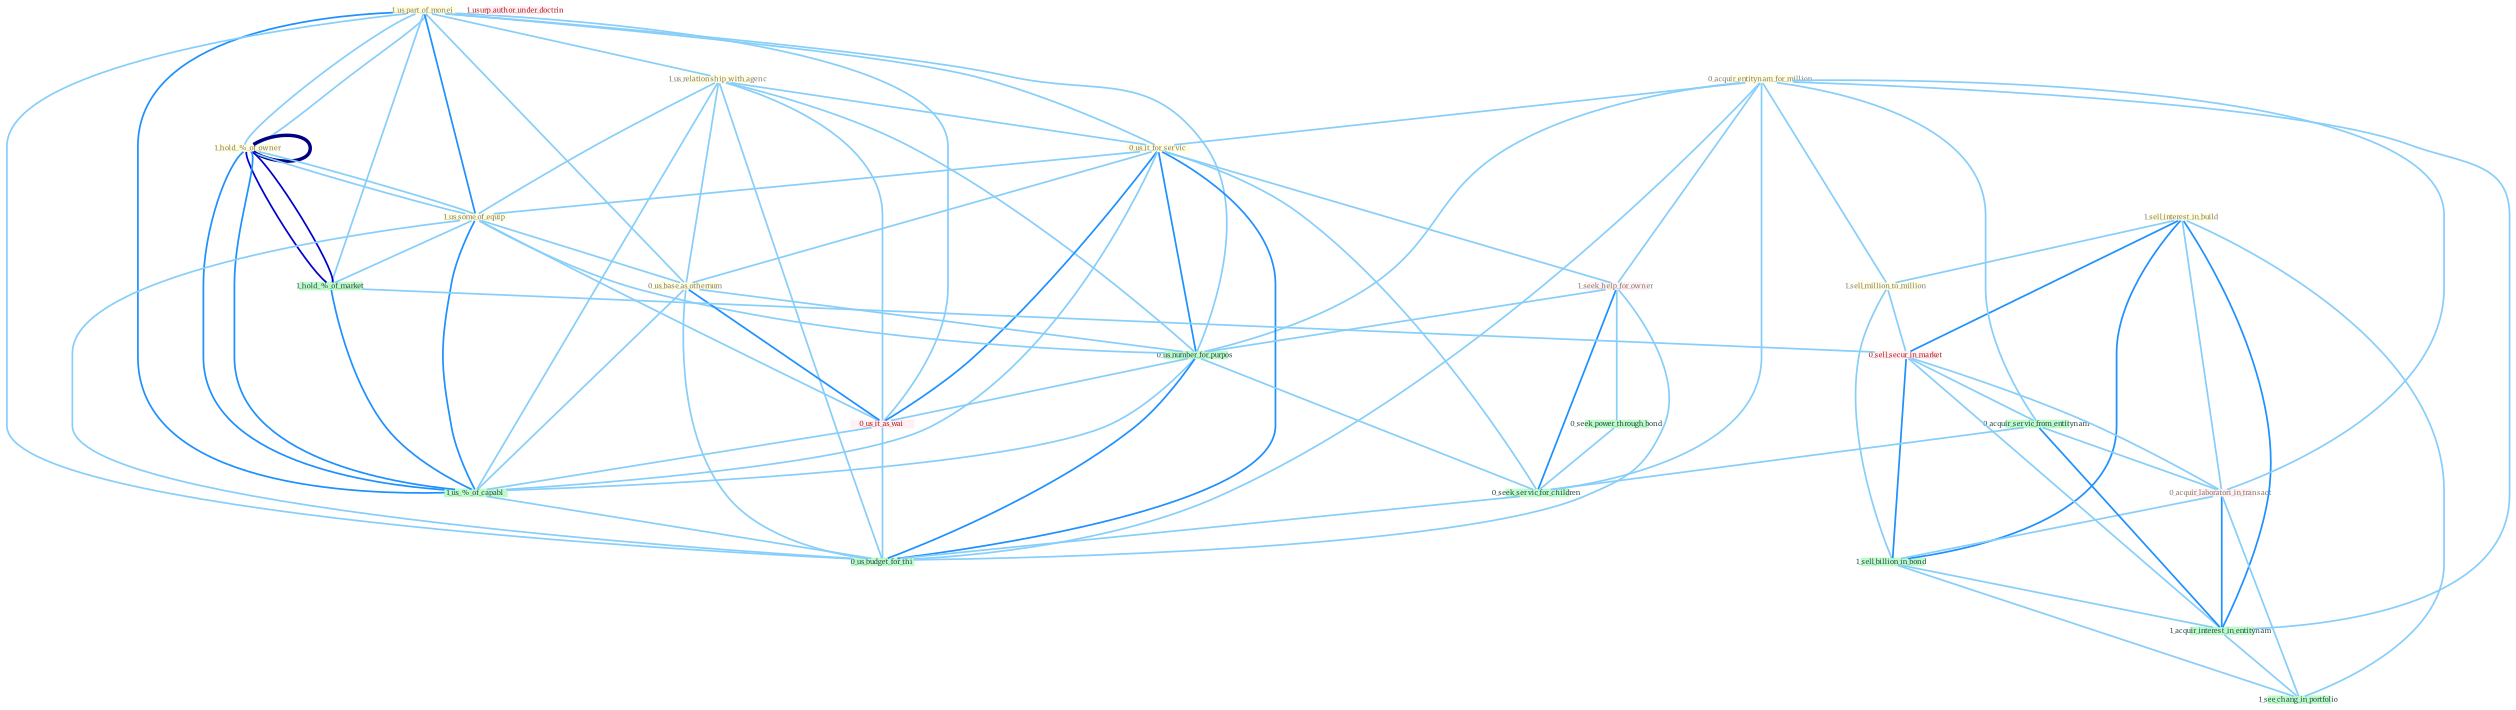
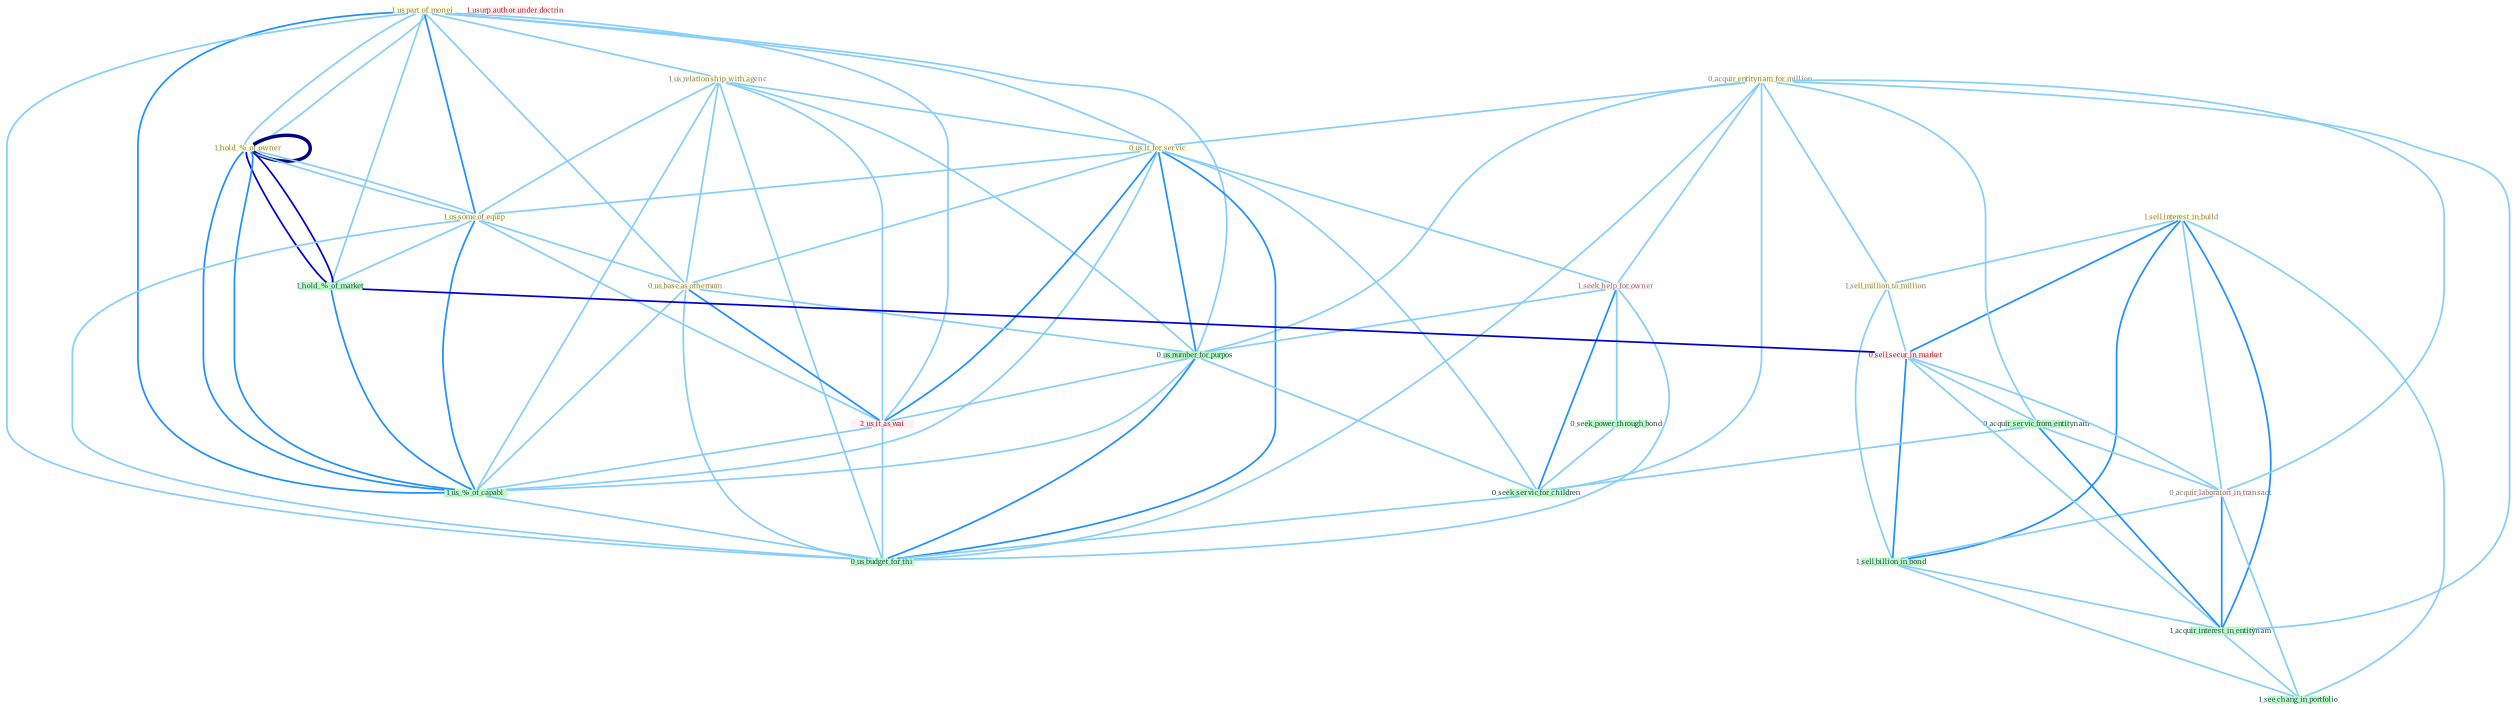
edge "1_hold_%_of_market" -- "0_sell_secur_in_market": color #87cefa -> #0000cd
edge "1_us_some_of_equip" -- "0_us_number_for_purpos": removed
node "0_us_it_as_wai": label "0_us_it_as_wai" -> "2_us_it_as_wai"
